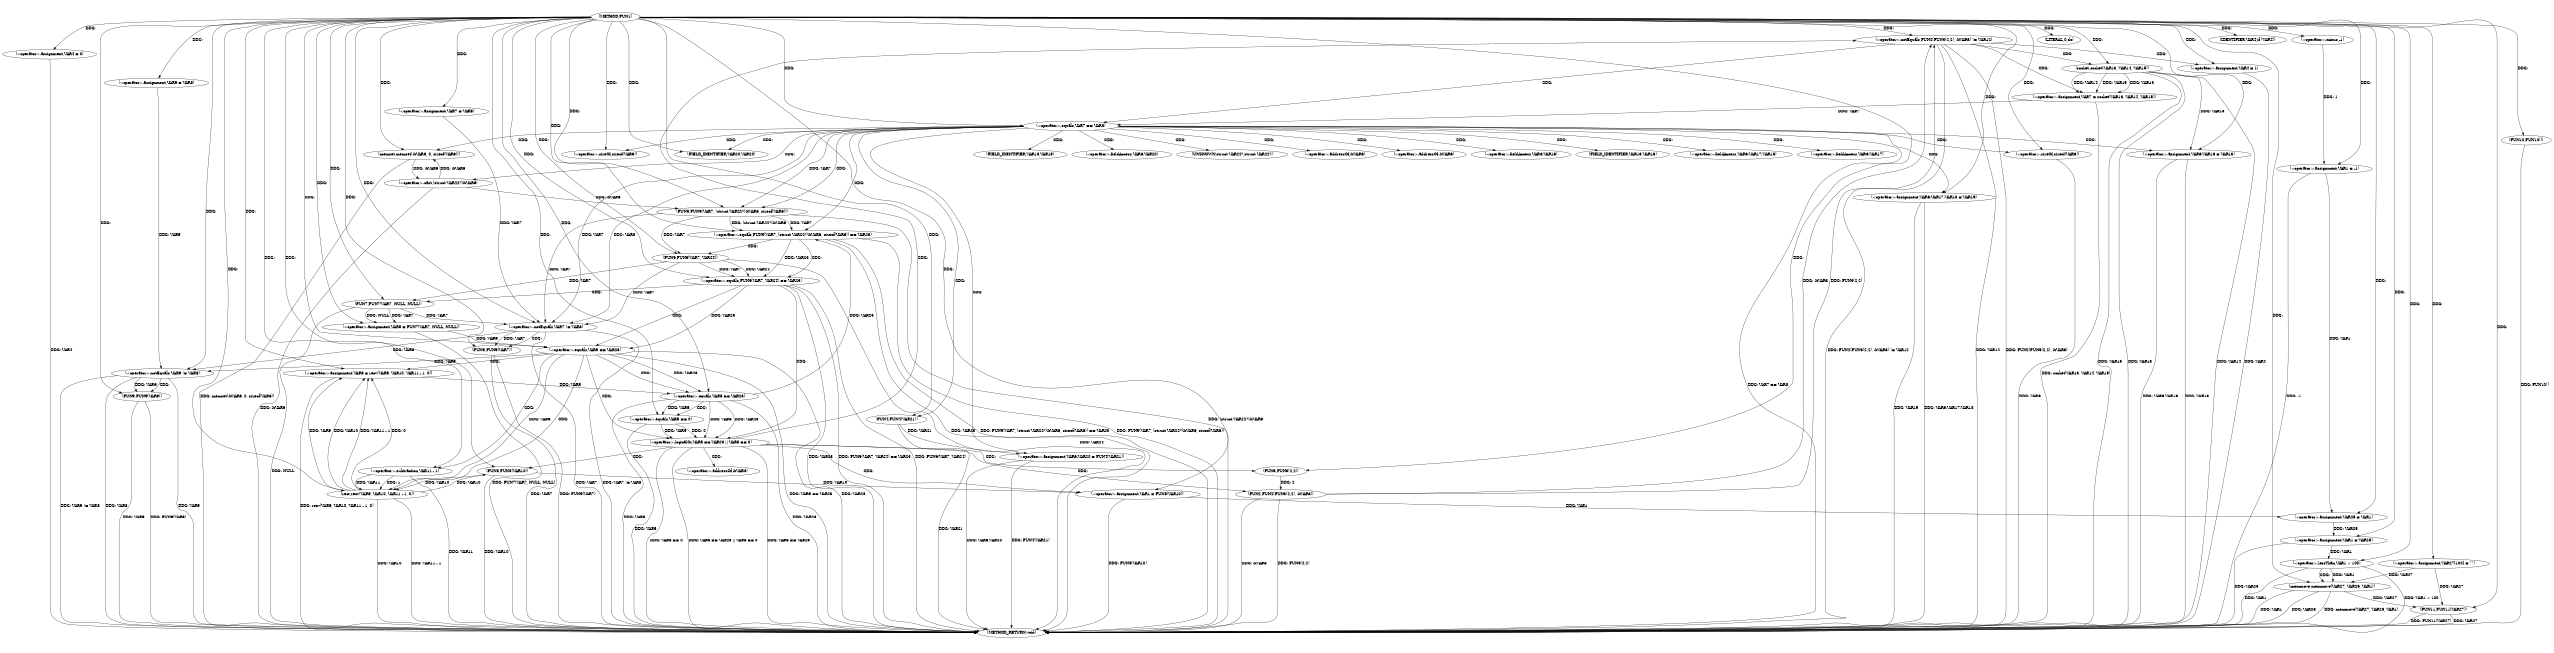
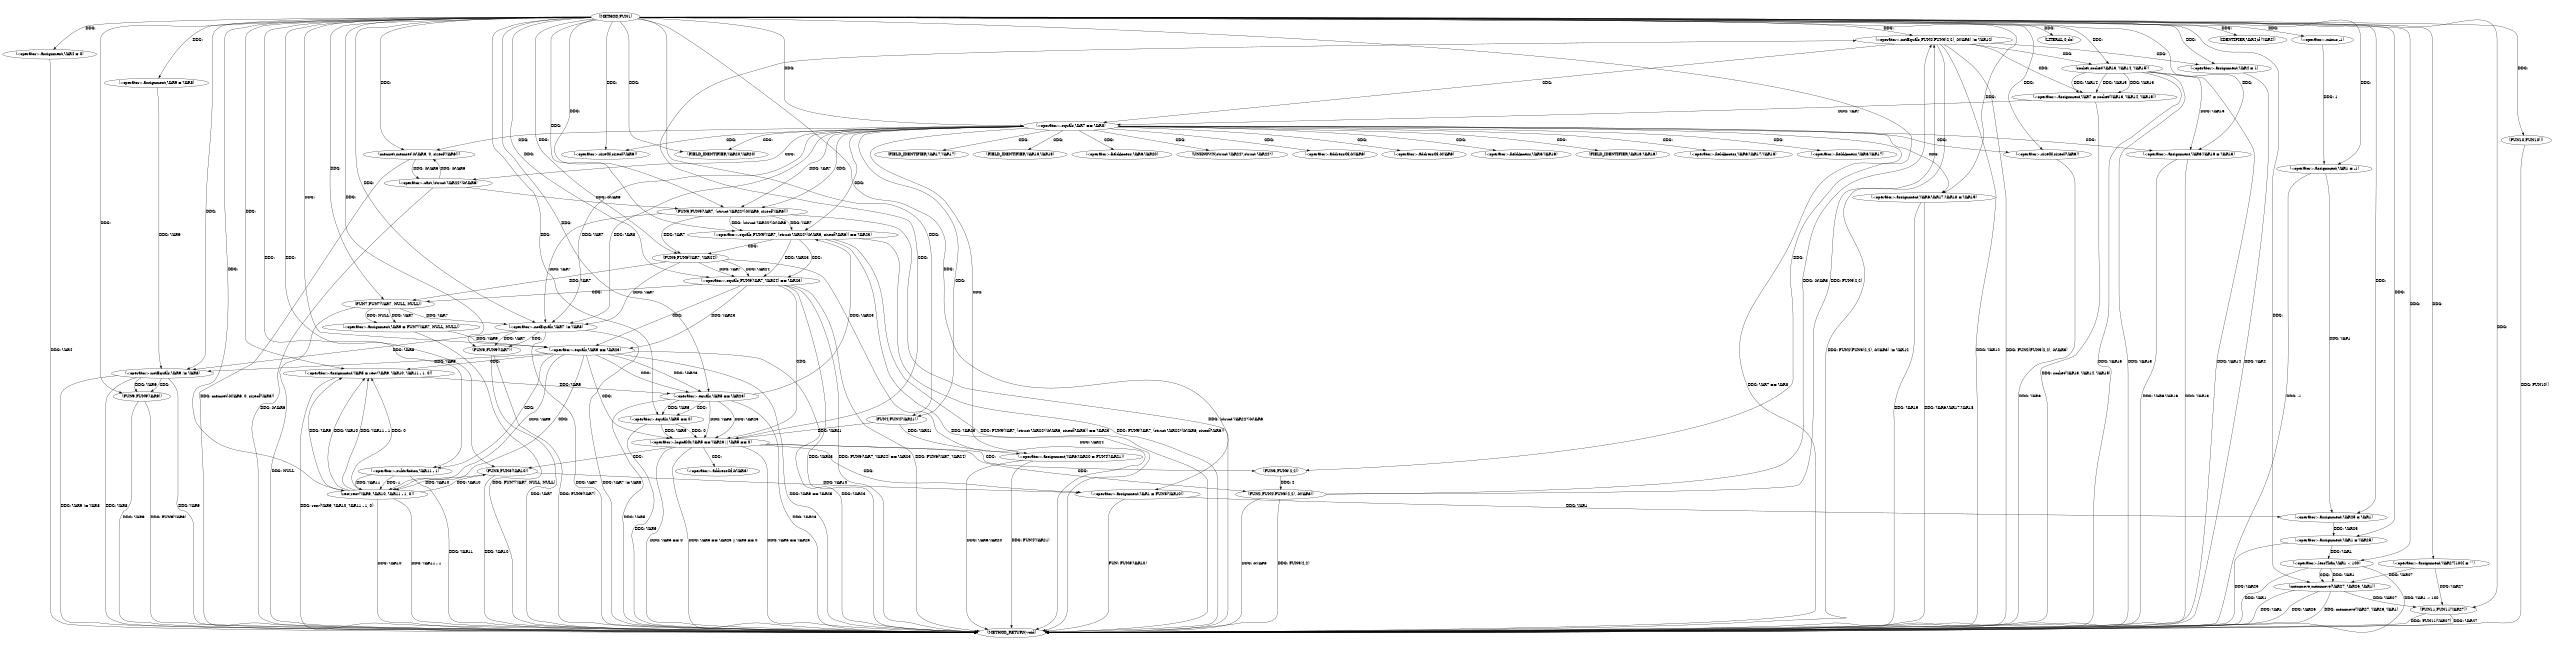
edge "(METHOD,FUN1)" -> "(<operator>.assignment,VAR9 = FUN7(VAR7, NULL, NULL))": removed, label "DDG:"
node "(<operator>.assignment,VAR7 = VAR8)": removed
node "(FIELD_IDENTIFIER,VAR17,VAR17)": added
edge "(FUN4,FUN4(VAR21))" -> "(METHOD_RETURN,void)": now "(FUN4,FUN4(VAR21))" -> "(<operator>.logicalOr,VAR5 == VAR23 || VAR5 == 0)"
edge "(<operator>.assignment,VAR1 = FUN8(VAR10))" -> "(METHOD_RETURN,void)": label "DDG: FUN8(VAR10)" -> "FUN: FUN8(VAR10)"
